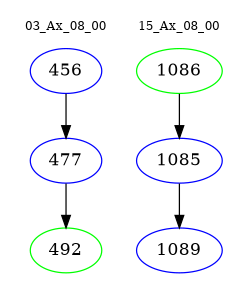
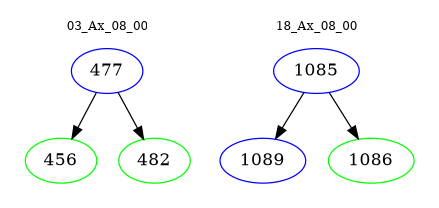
cluster "15_Ax_08_00": label "15_Ax_08_00" -> "18_Ax_08_00"
node "456": color blue -> green
edge "456" -> "477": reversed
edge "1086" -> "1085": reversed
node "492": label "492" -> "482"
